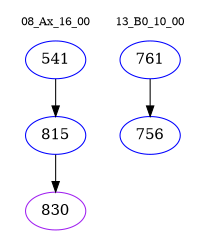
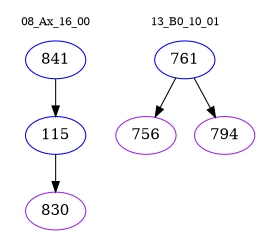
cluster "13_B0_10_00": label "13_B0_10_00" -> "13_B0_10_01"
node "541": label "541" -> "841"
node "815": label "815" -> "115"
node "756": color blue -> purple
node "794": added
